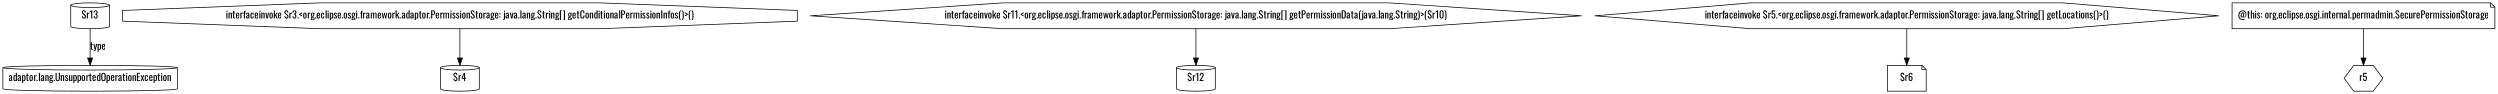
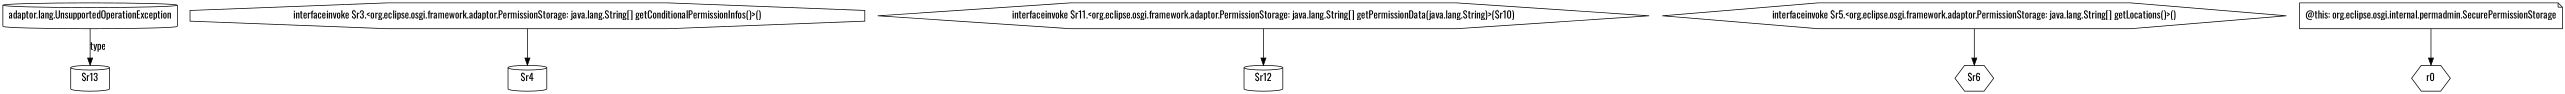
edge "$r13" -> "adaptor.lang.UnsupportedOperationException": reversed
node "$r6": shape note -> hexagon
node "r5": label "r5" -> "r0"
